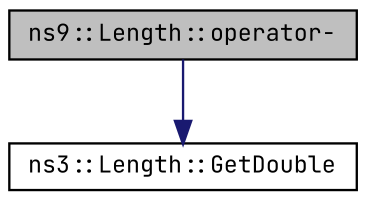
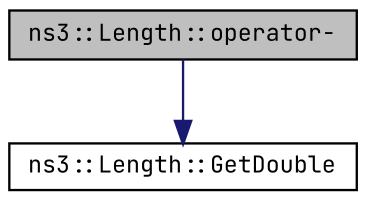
node "ns9::Length::operator-": label "ns9::Length::operator-" -> "ns3::Length::operator-"
